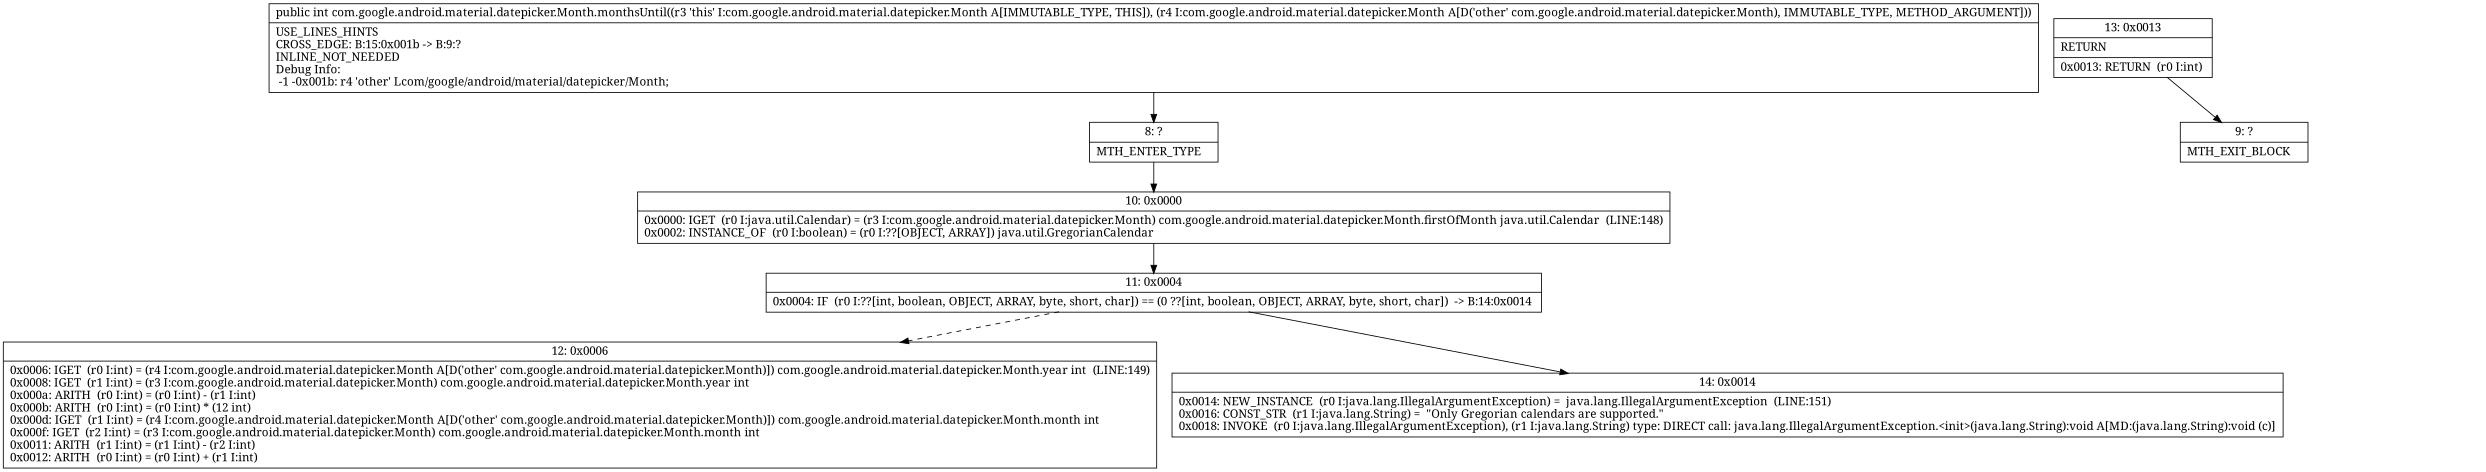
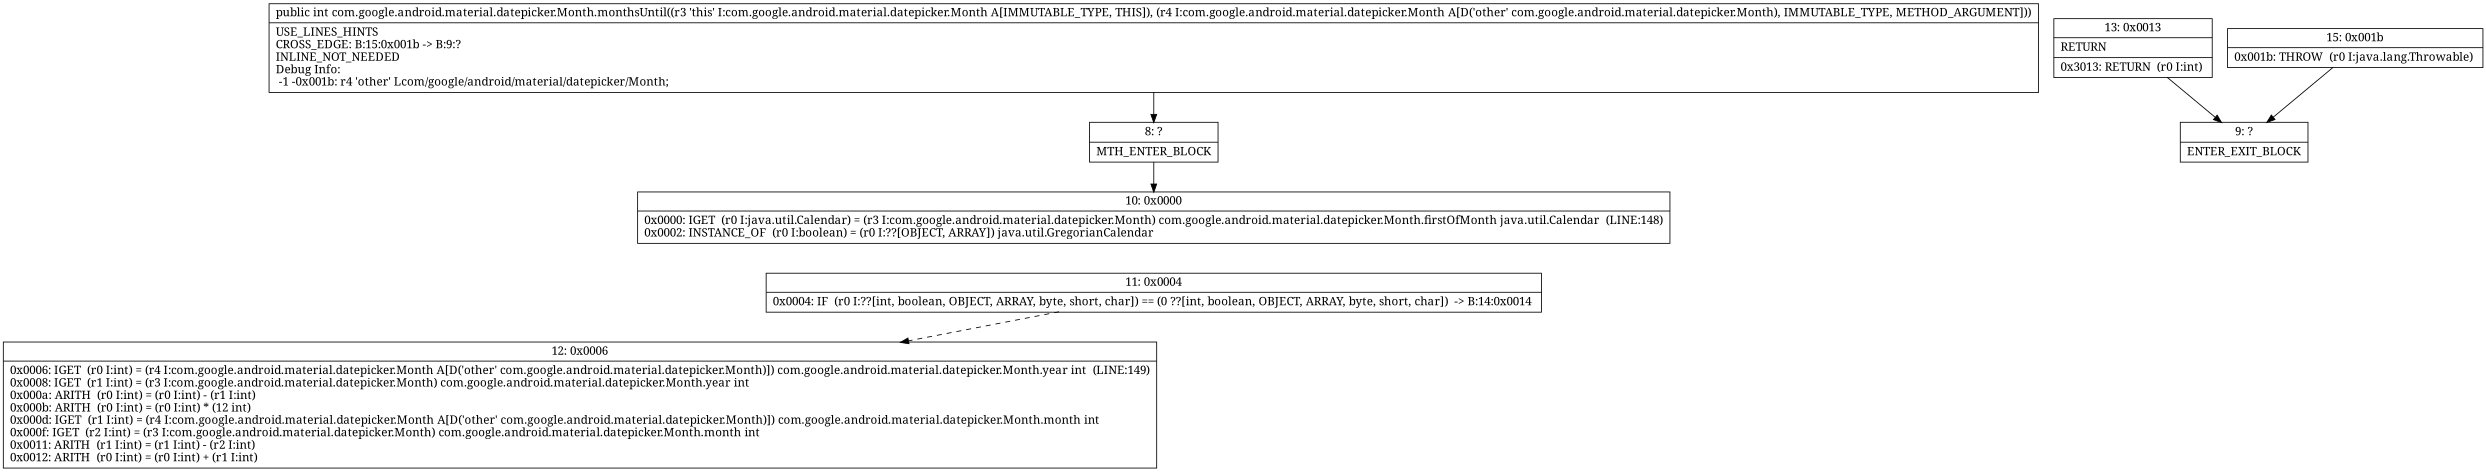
node "15: 0x001b": added
node "13: 0x0013": text "0x0013: RETURN  (r0 I:int)" -> "0x3013: RETURN  (r0 I:int)"
node "8: ?": text "MTH_ENTER_TYPE" -> "MTH_ENTER_BLOCK"
node "9: ?": text "MTH_EXIT_BLOCK" -> "ENTER_EXIT_BLOCK"
edge "10: 0x0000" -> "11: 0x0004": removed
node "14: 0x0014": removed
